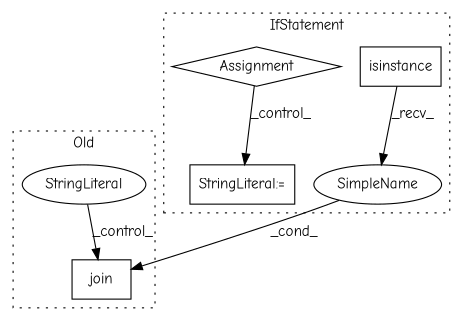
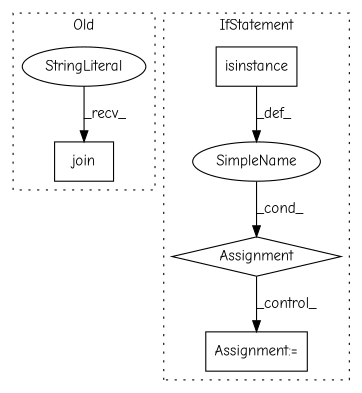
edge "isinstance" -> "SimpleName": label "_recv_" -> "_def_"
node "StringLiteral:=": label "StringLiteral:=" -> "Assignment:="
edge "StringLiteral" -> "join": label "_control_" -> "_recv_"
edge "SimpleName" -> "join": now "SimpleName" -> "Assignment"
